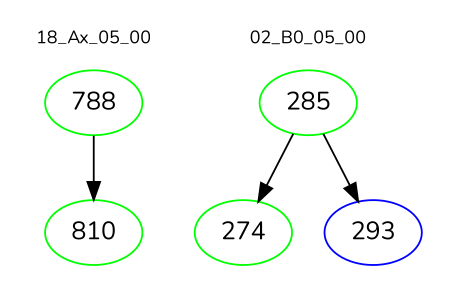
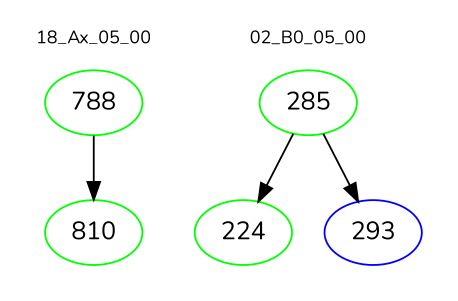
node "274": label "274" -> "224"
